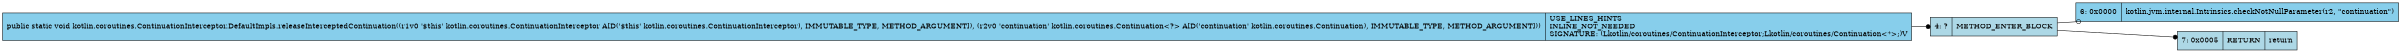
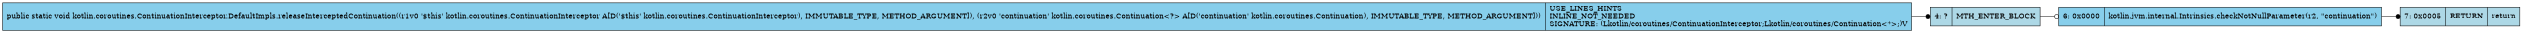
node "4: ?": text "METHOD_ENTER_BLOCK" -> "MTH_ENTER_BLOCK"
edge "4: ?" -> "7: 0x0005": now "6: 0x0000" -> "7: 0x0005"
